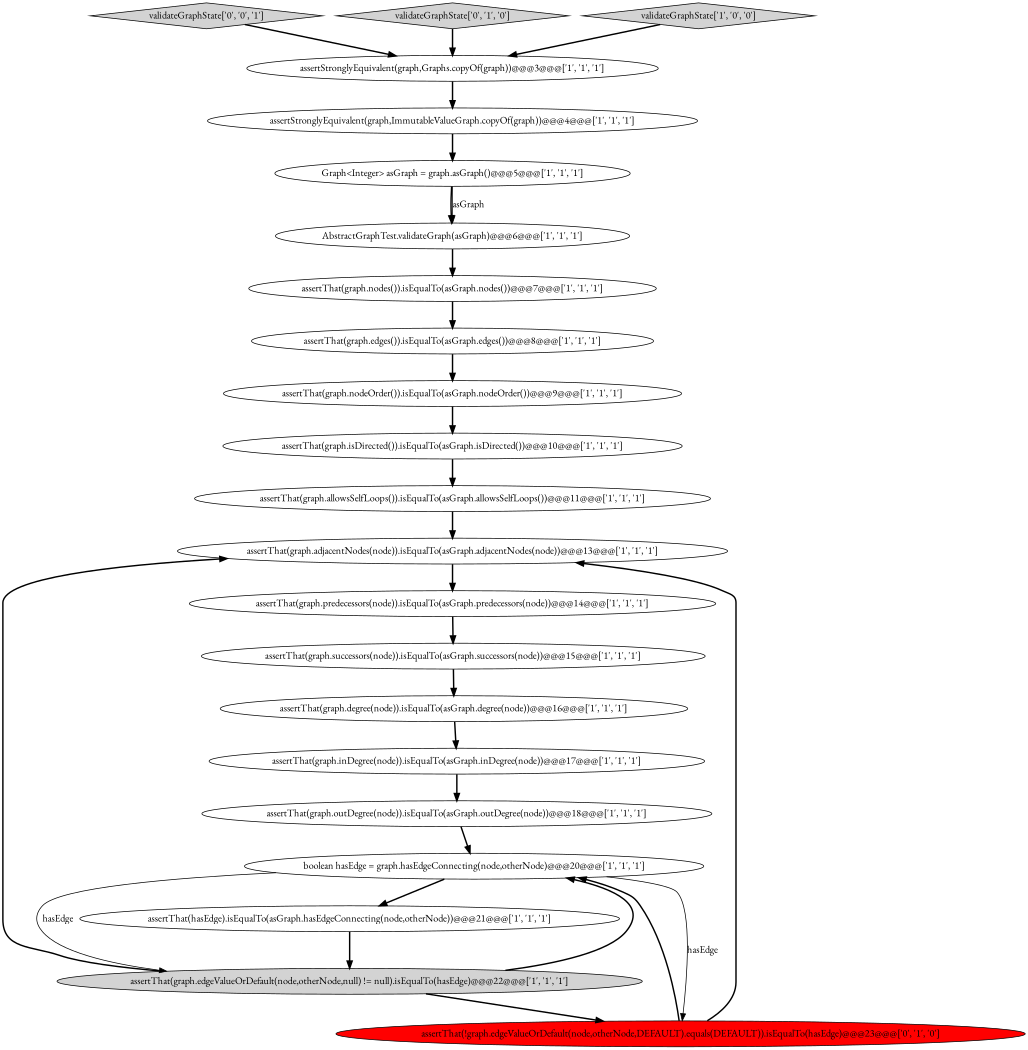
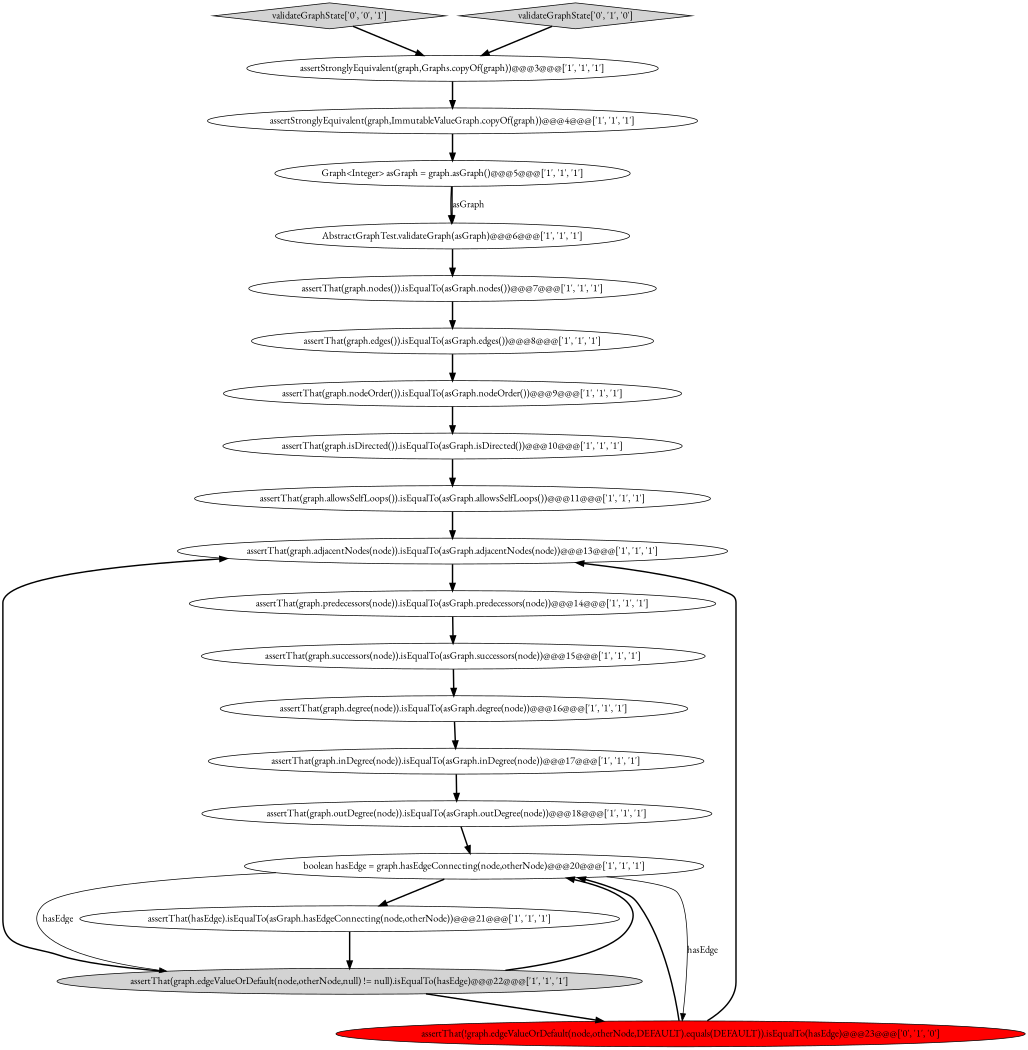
node "validateGraphState['1', '0', '0']": removed
